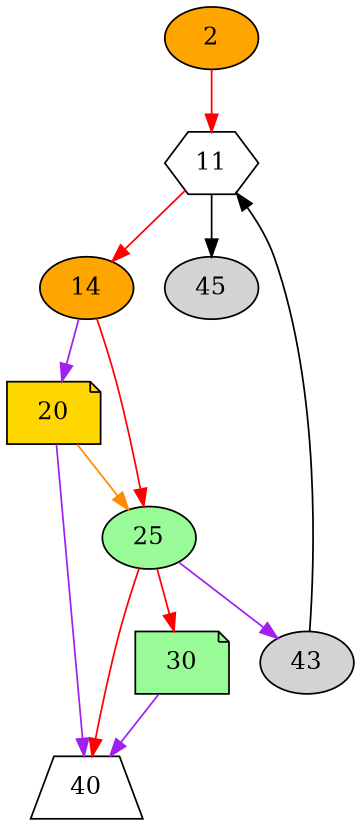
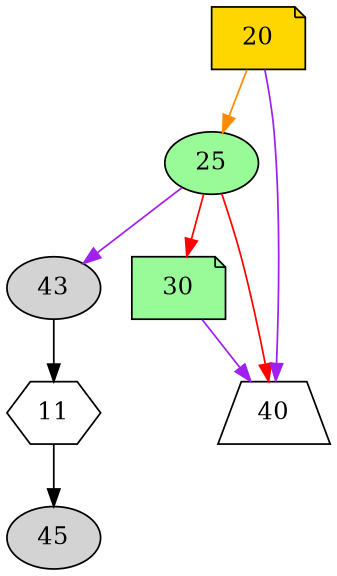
node "2": removed
node "14": removed
